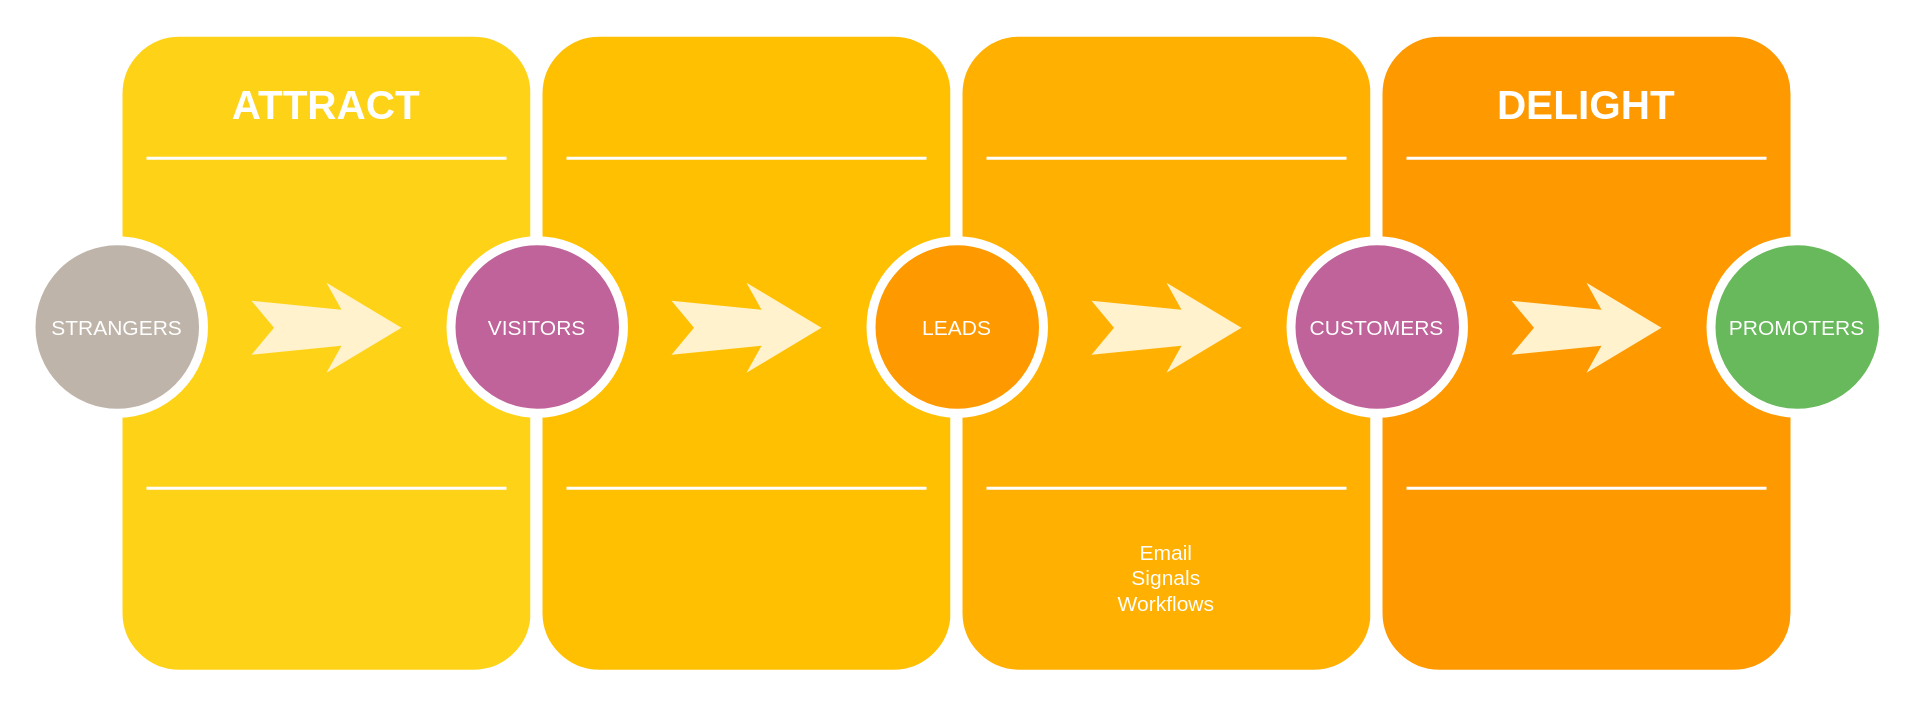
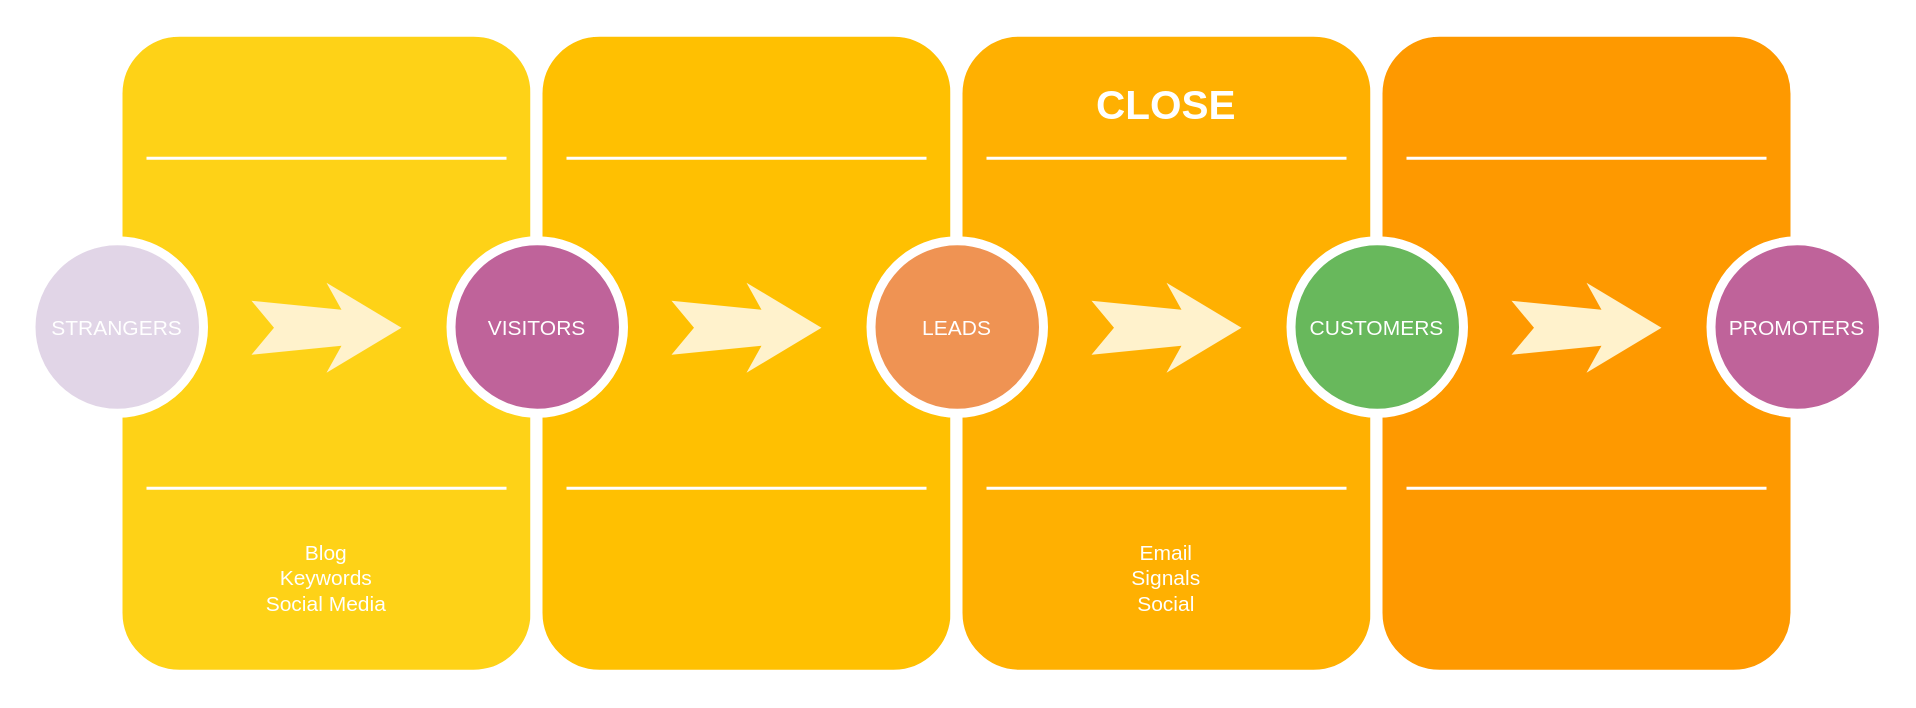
node "ATTRACT": removed
node "CLOSE": added
node "DELIGHT": removed
node "STRANGERS": fillcolor #bfb4a9 -> #e1d5e7
node "LEADS": fillcolor #fe9900 -> #ef9353
node "CUSTOMERS": fillcolor #bf639a -> #68b85c
node "PROMOTERS": fillcolor #68b85c -> #bf639a
node "Blog Keywords Social Media": added
node "Email Signals Workflows": label "Email Signals Workflows" -> "Email Signals Social"
